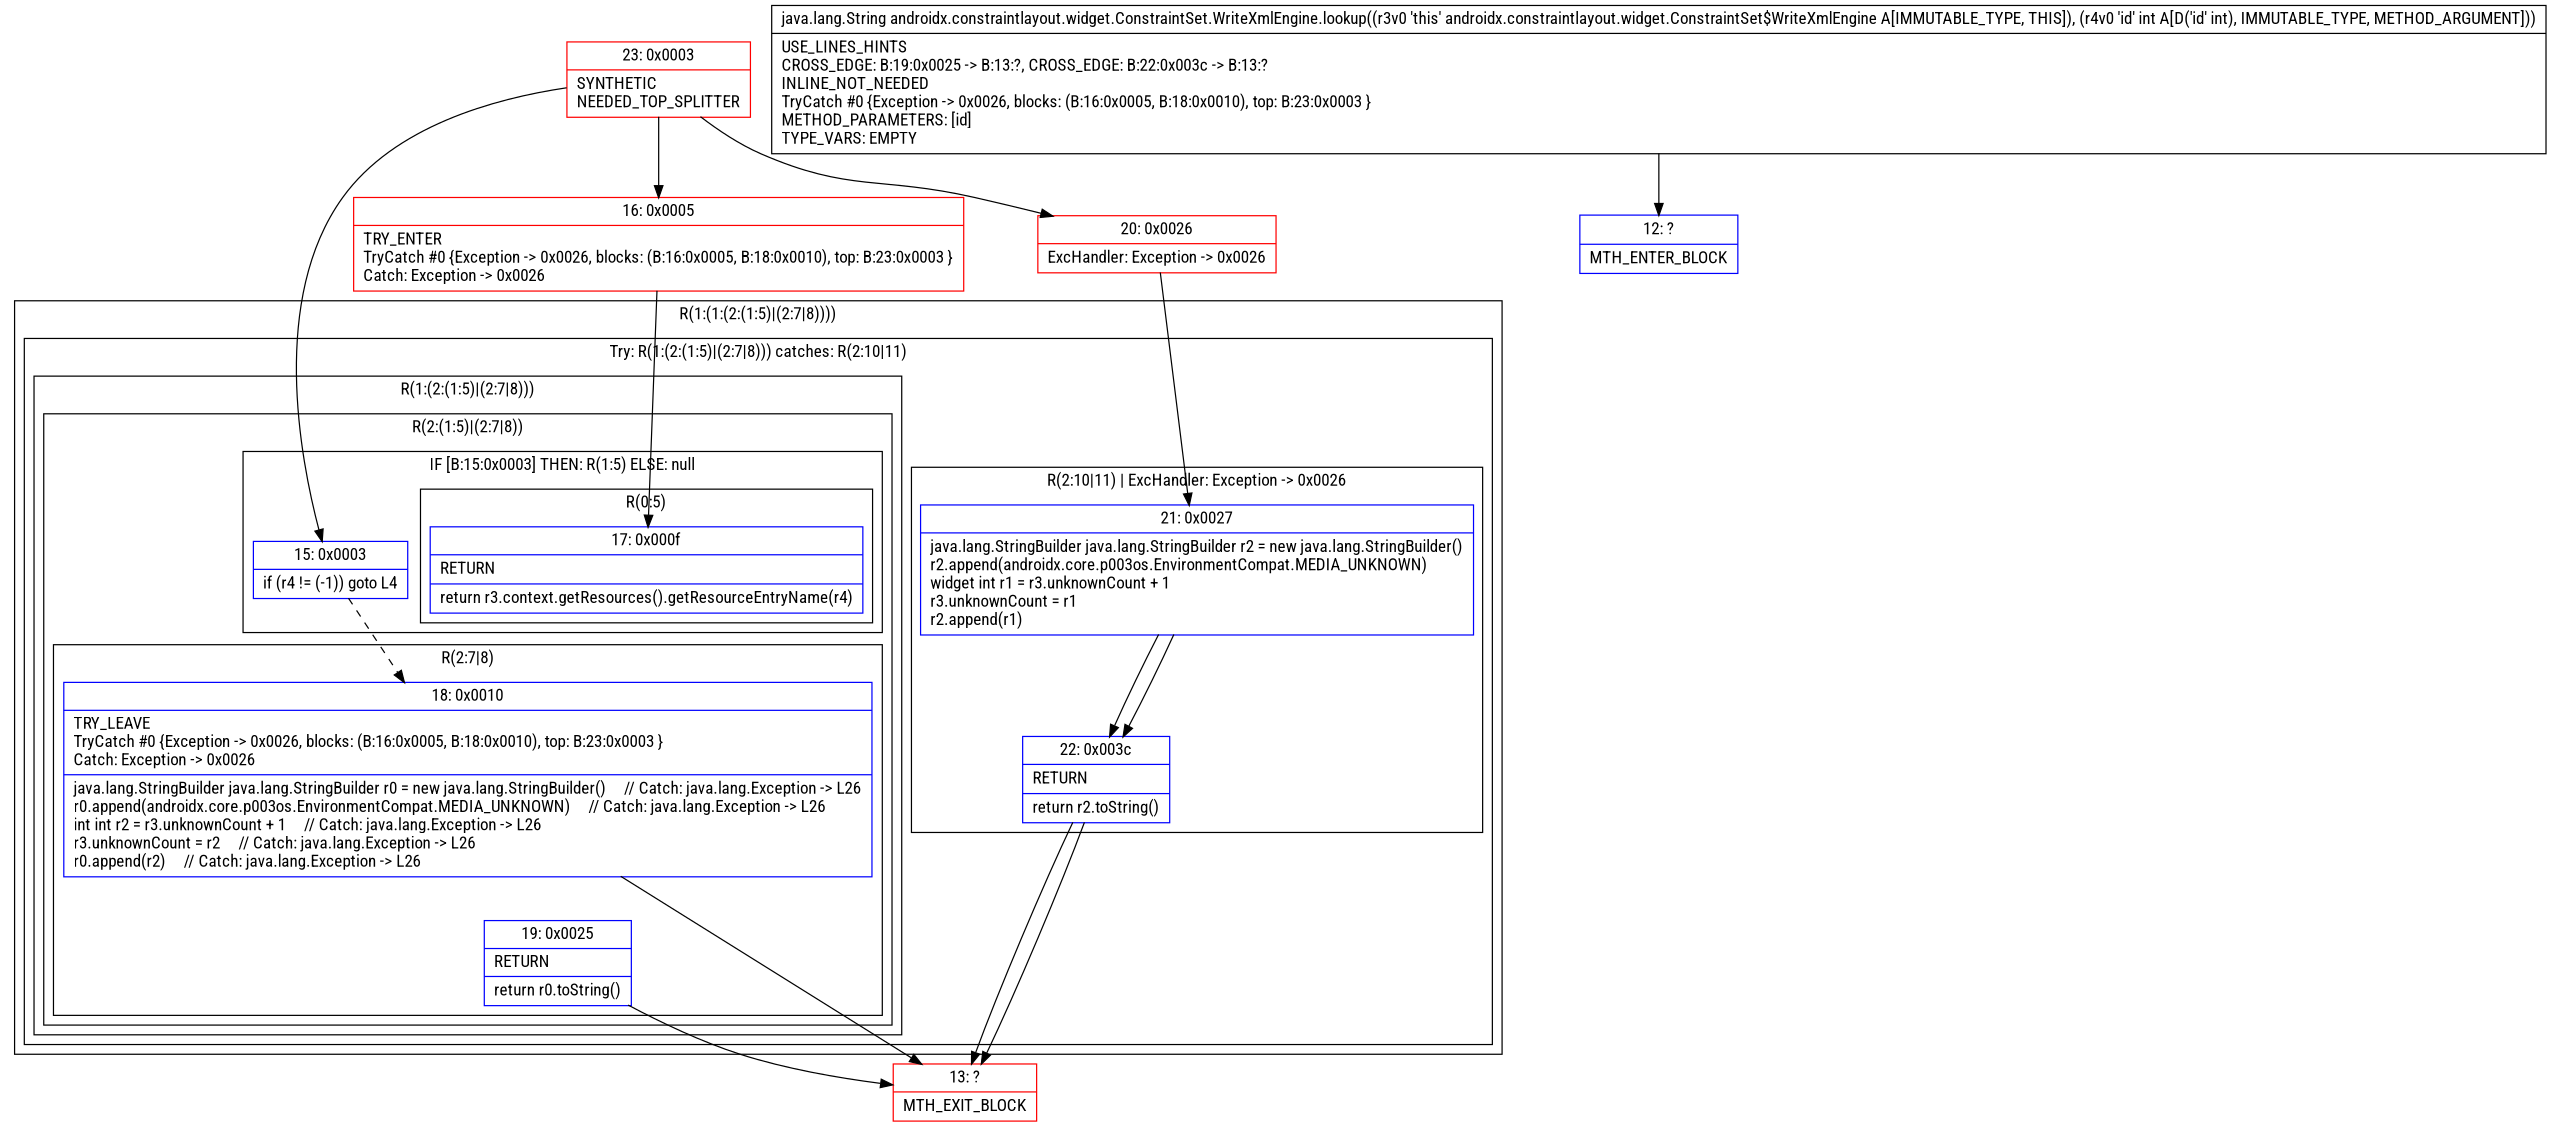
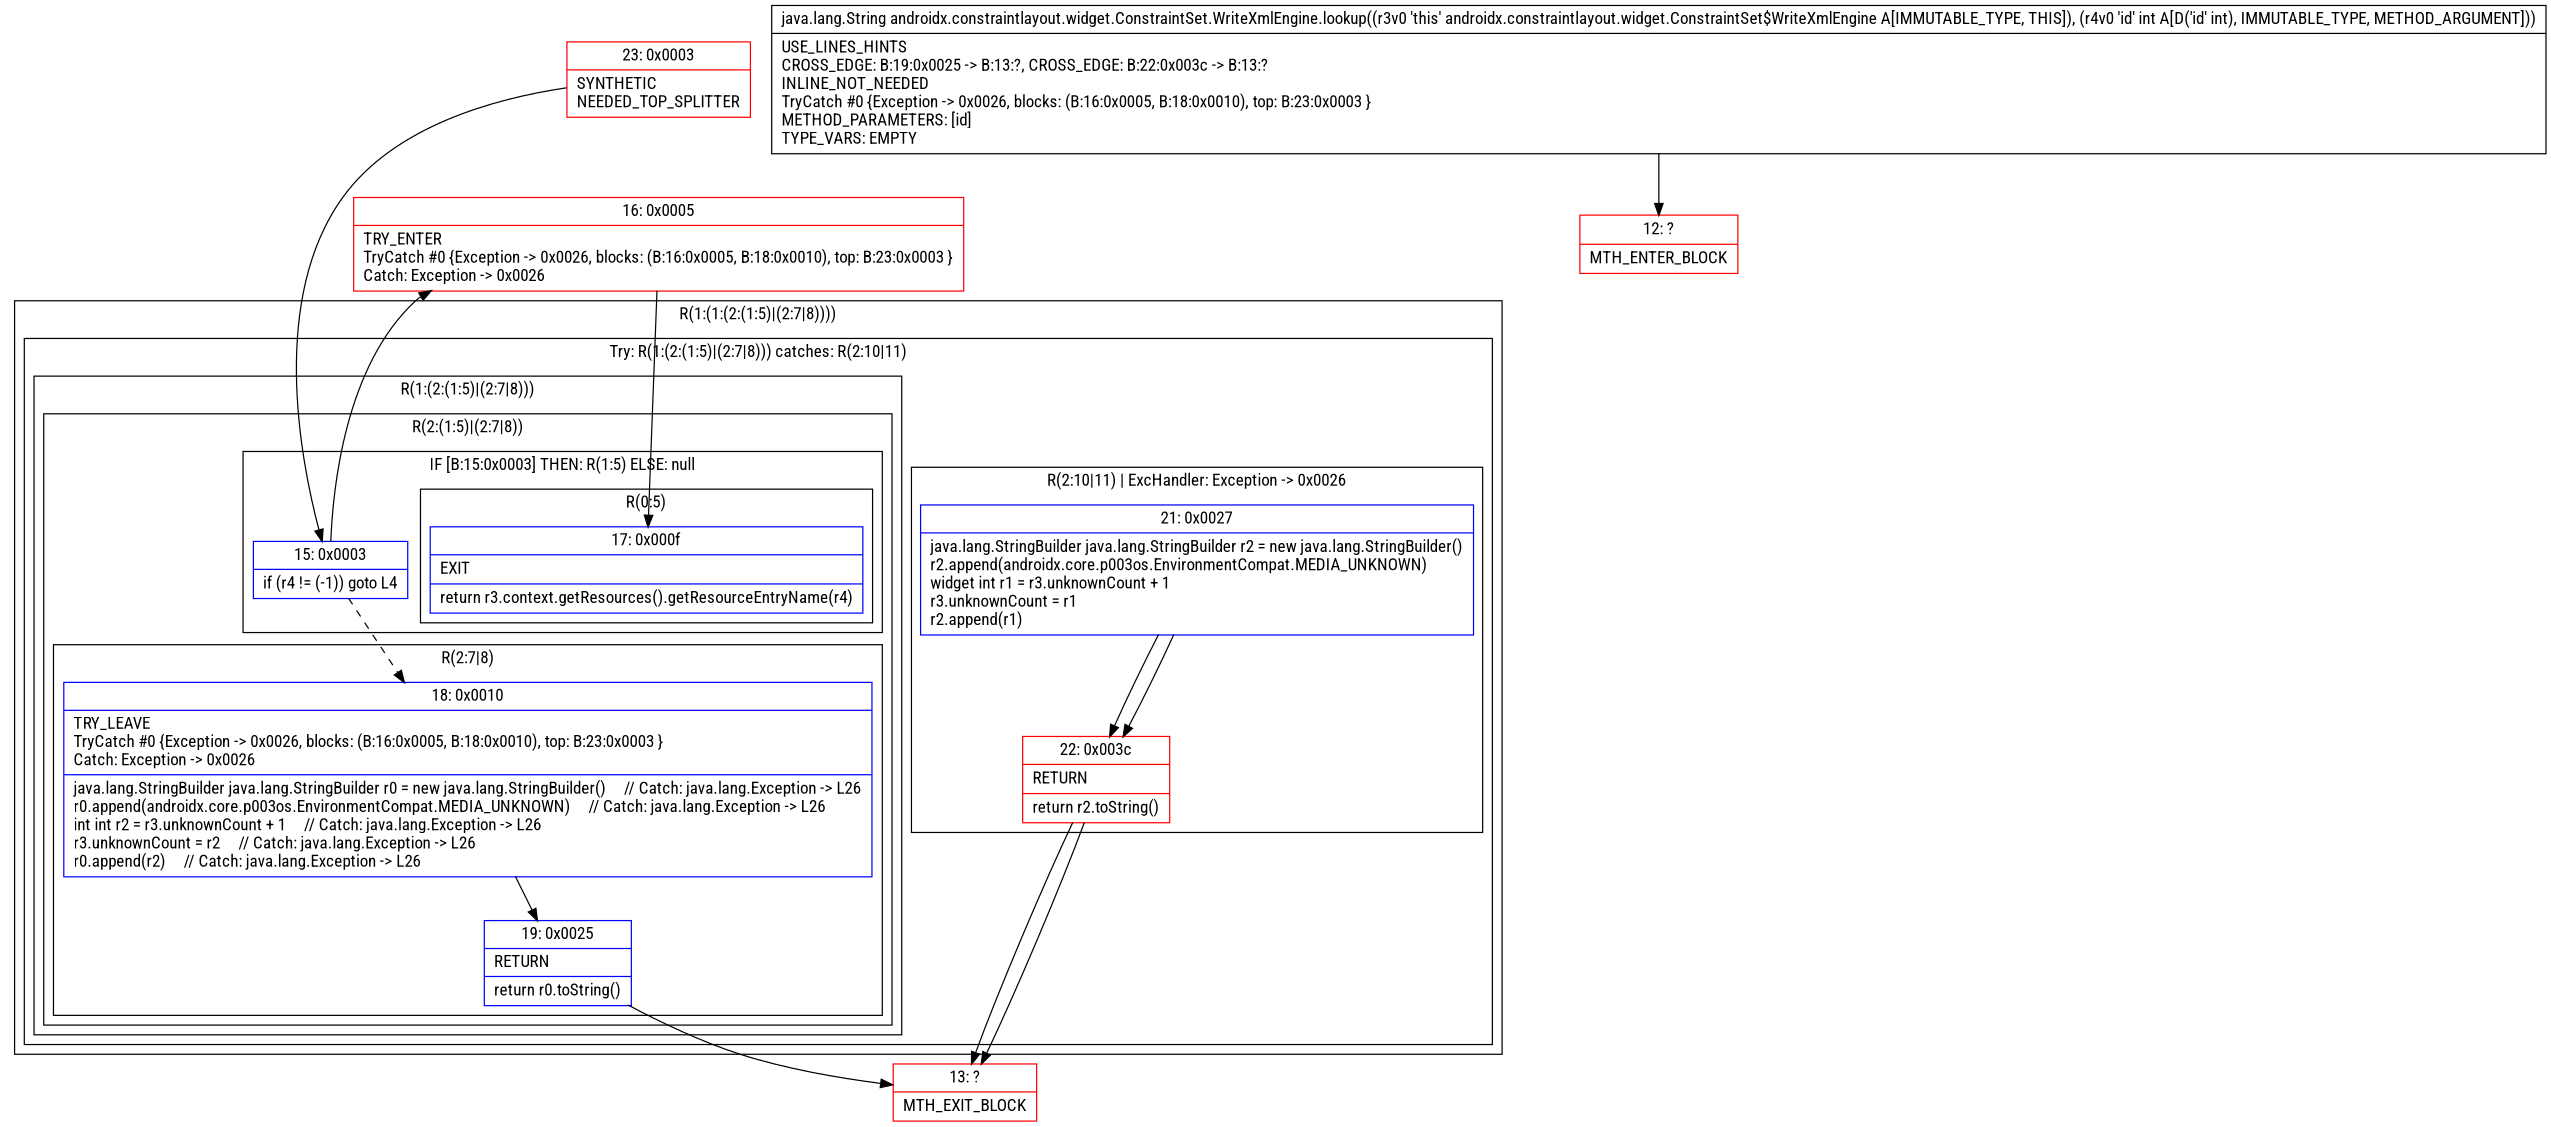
edge "23: 0x0003" -> "16: 0x0005": now "15: 0x0003" -> "16: 0x0005"
node "20: 0x0026": removed
node "12: ?": color blue -> red
node "17: 0x000f": text "RETURN" -> "EXIT"
node "22: 0x003c": color blue -> red
edge "18: 0x0010" -> "13: ?": now "18: 0x0010" -> "19: 0x0025"
